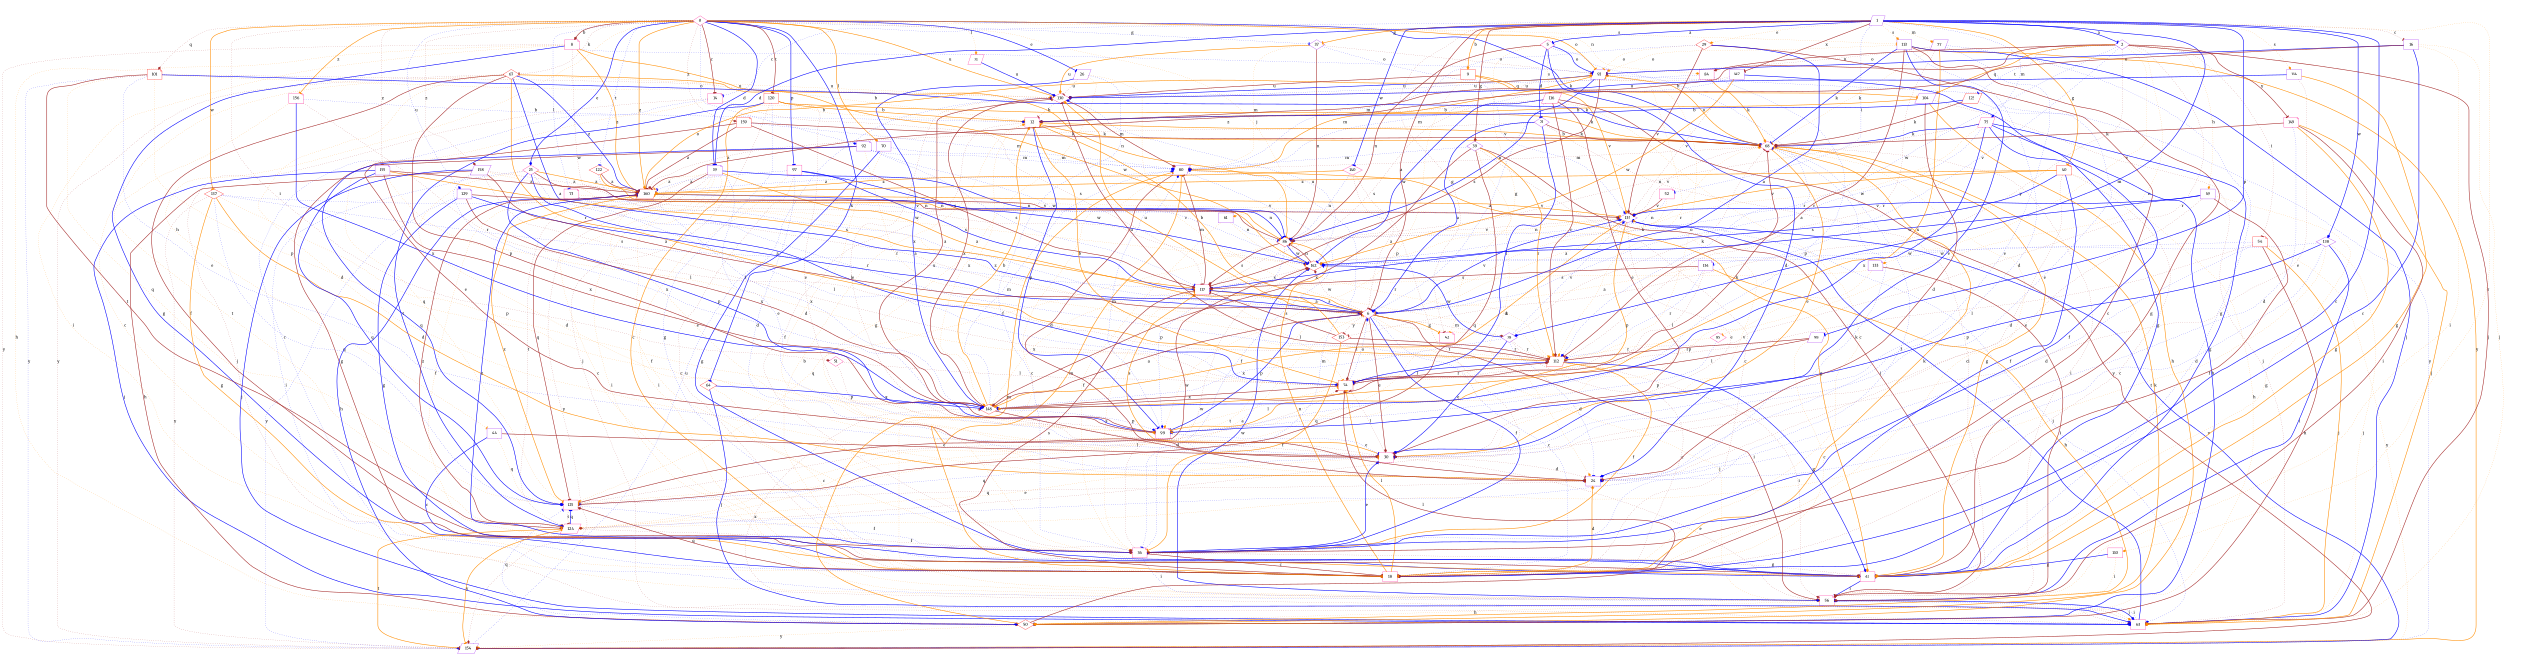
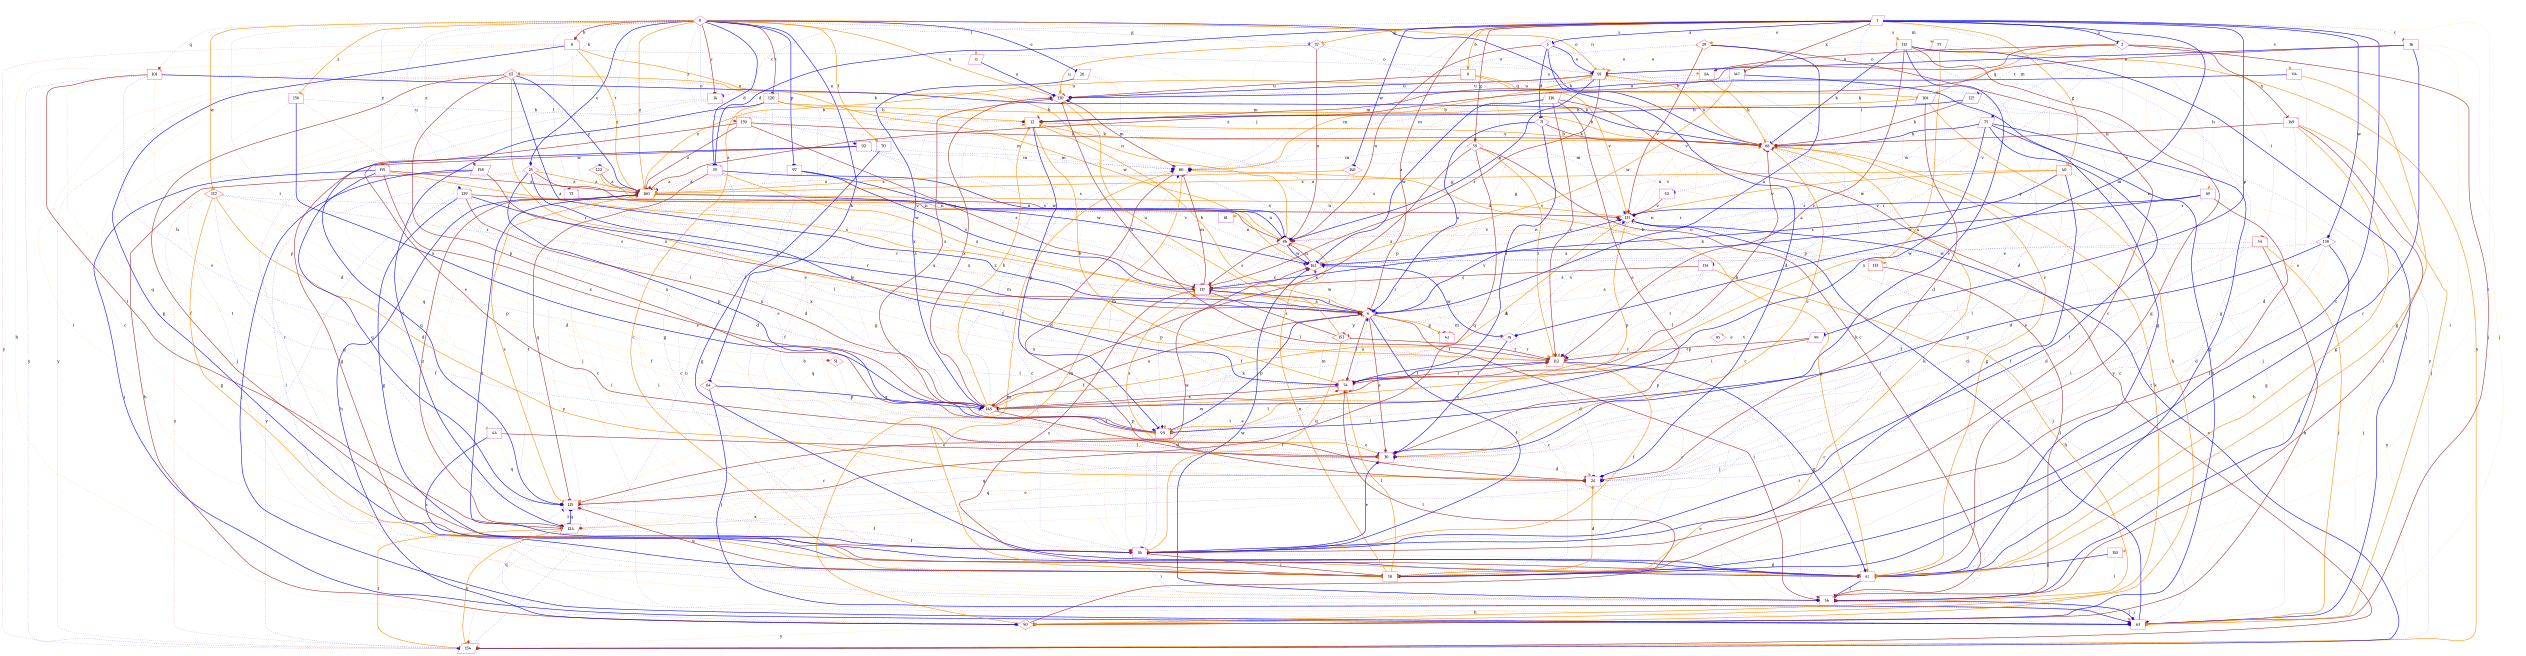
node "133": color purple -> red
node "154": color purple -> red
